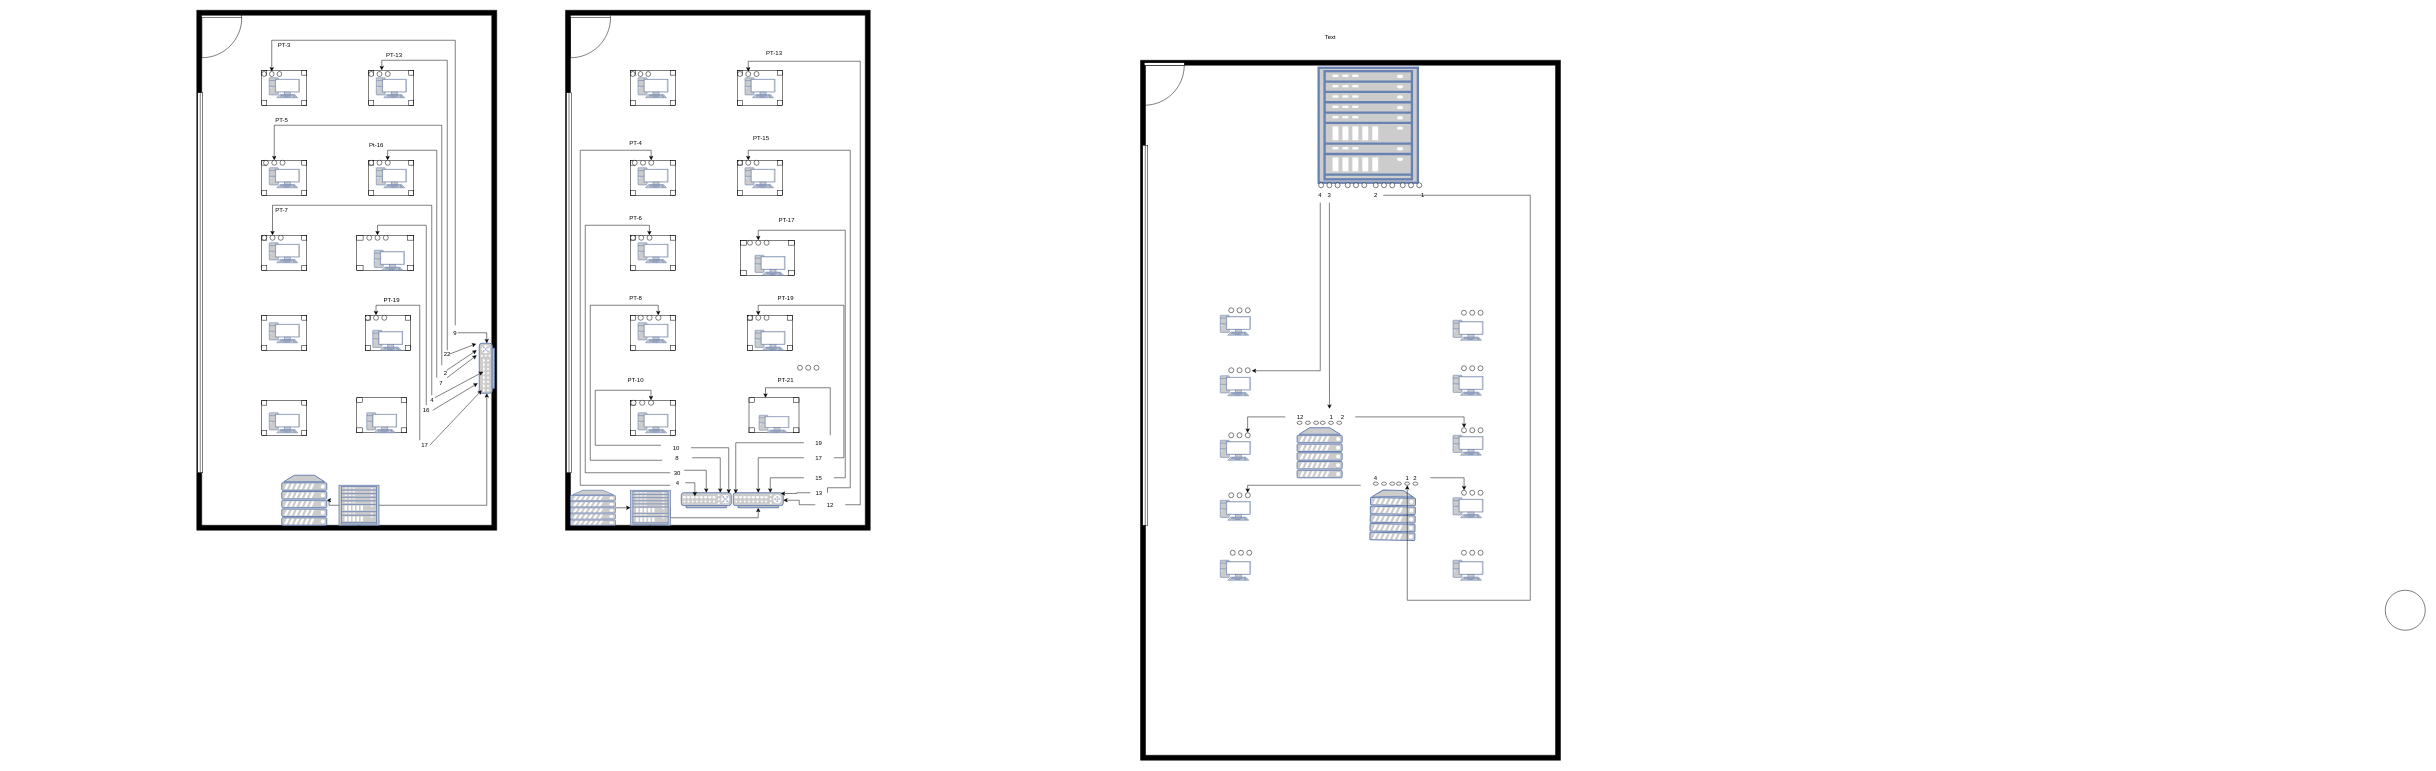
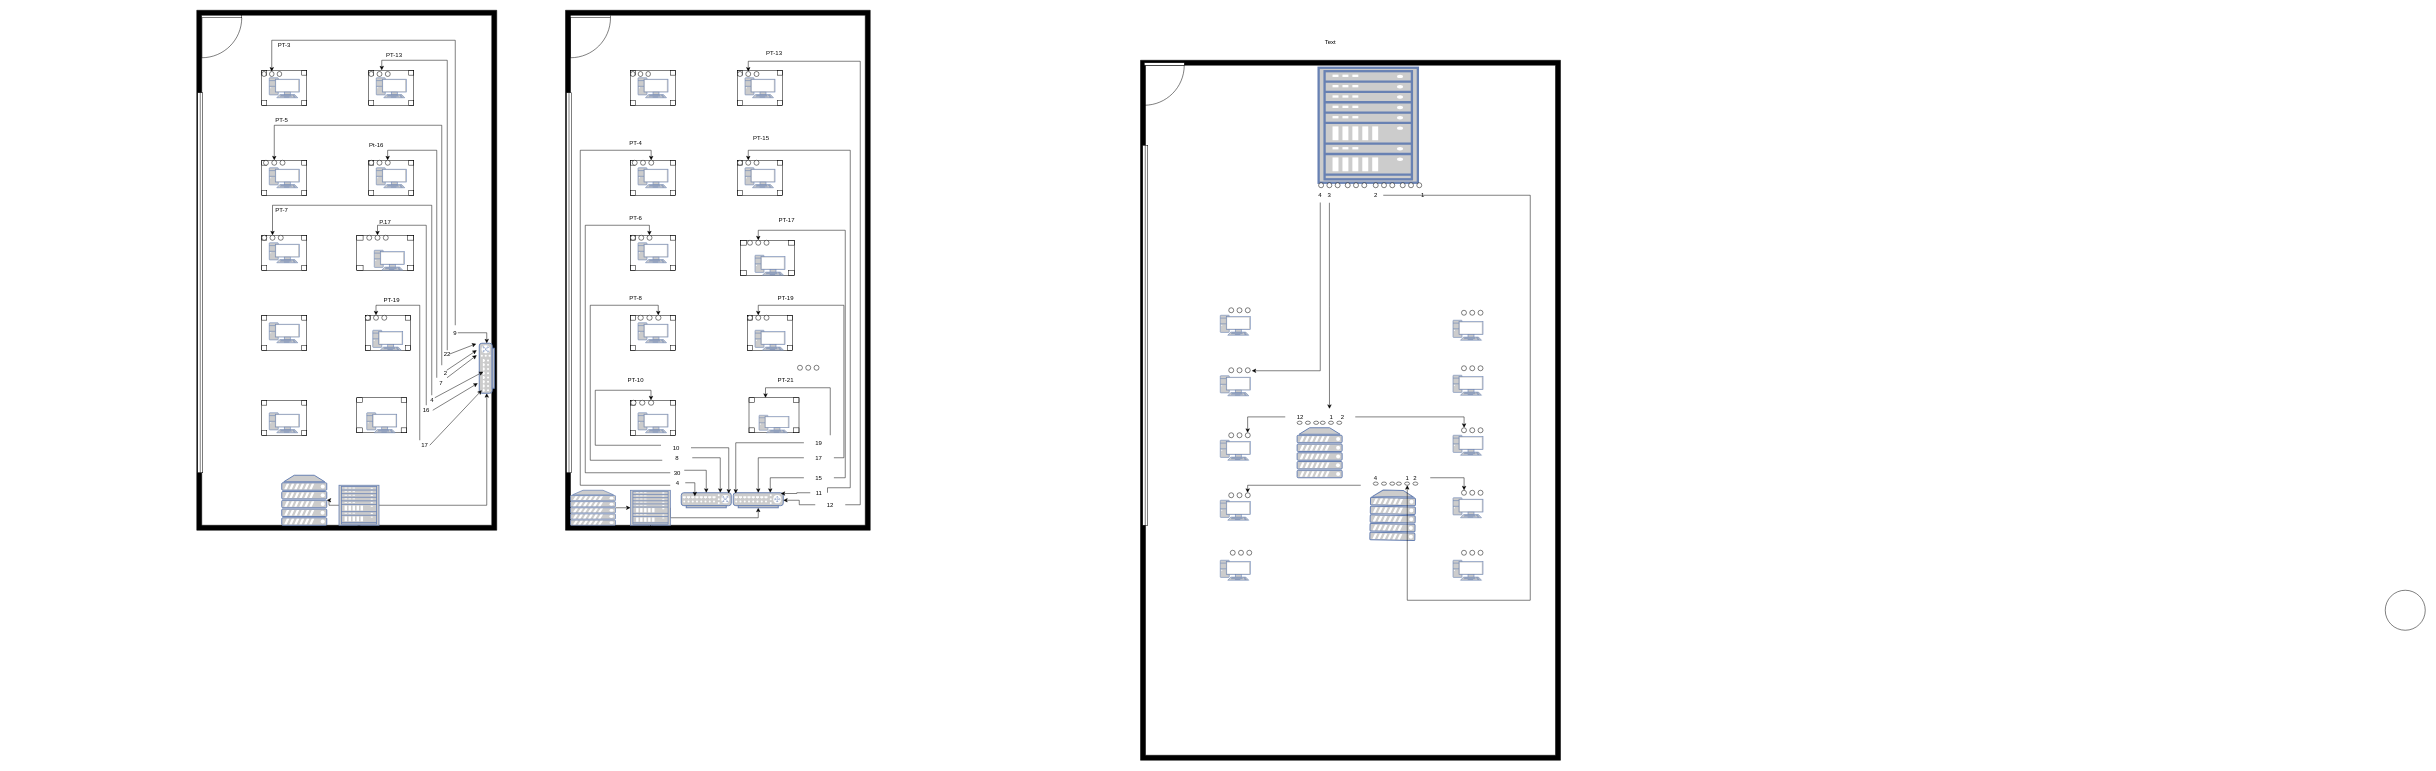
node "Text": moved (1330, 37) -> (1330, 42)
node "P.17": added
node "13": label "13" -> "11"
